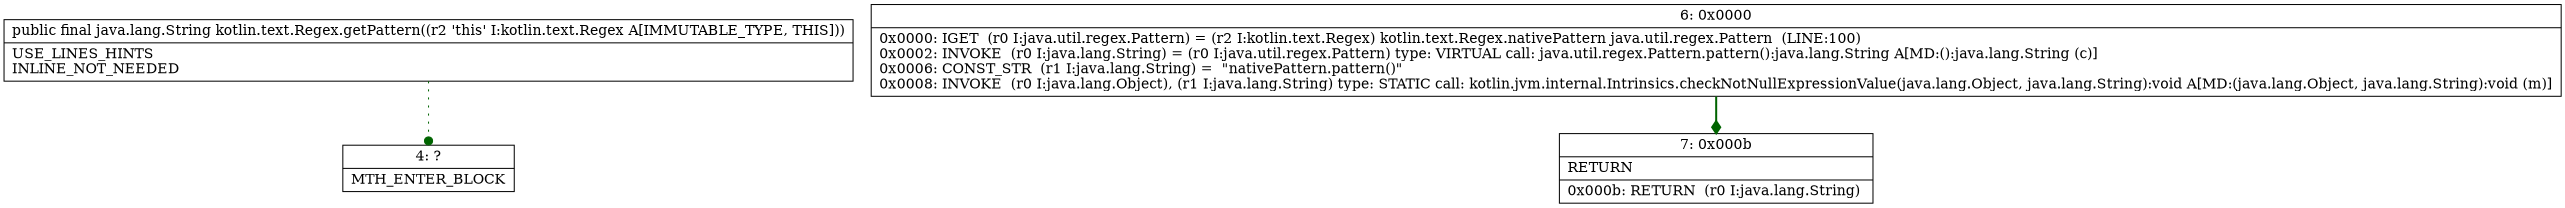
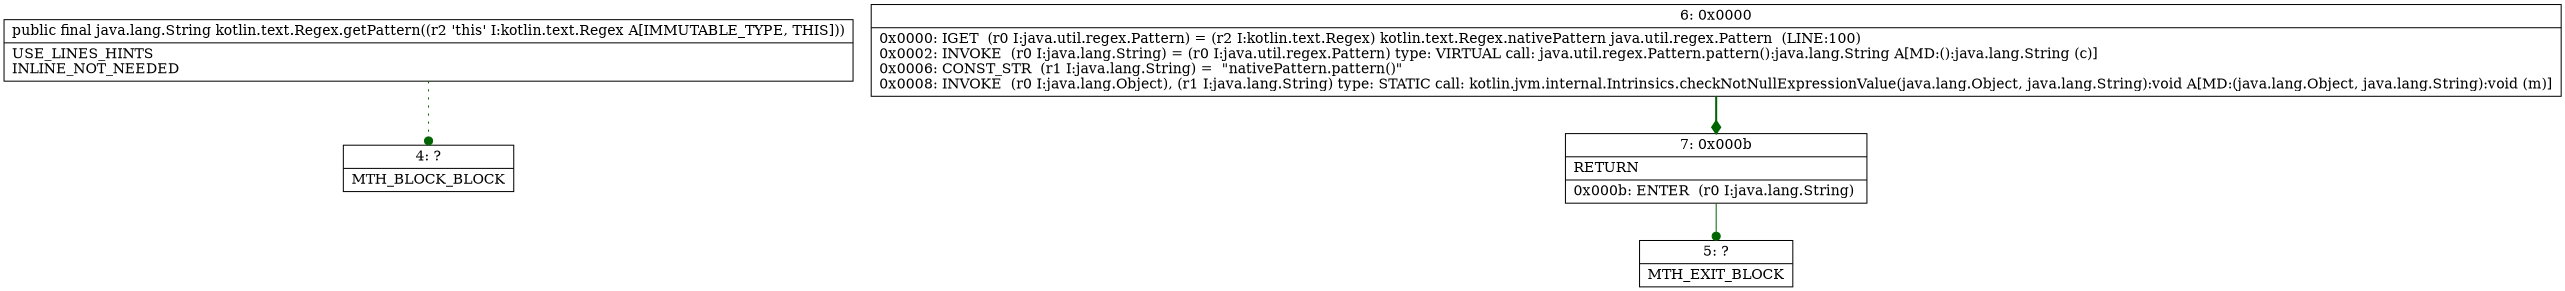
node "4: ?": text "MTH_ENTER_BLOCK" -> "MTH_BLOCK_BLOCK"
node "7: 0x000b": text "0x000b: RETURN  (r0 I:java.lang.String)" -> "0x000b: ENTER  (r0 I:java.lang.String)"
node "5: ?": added
